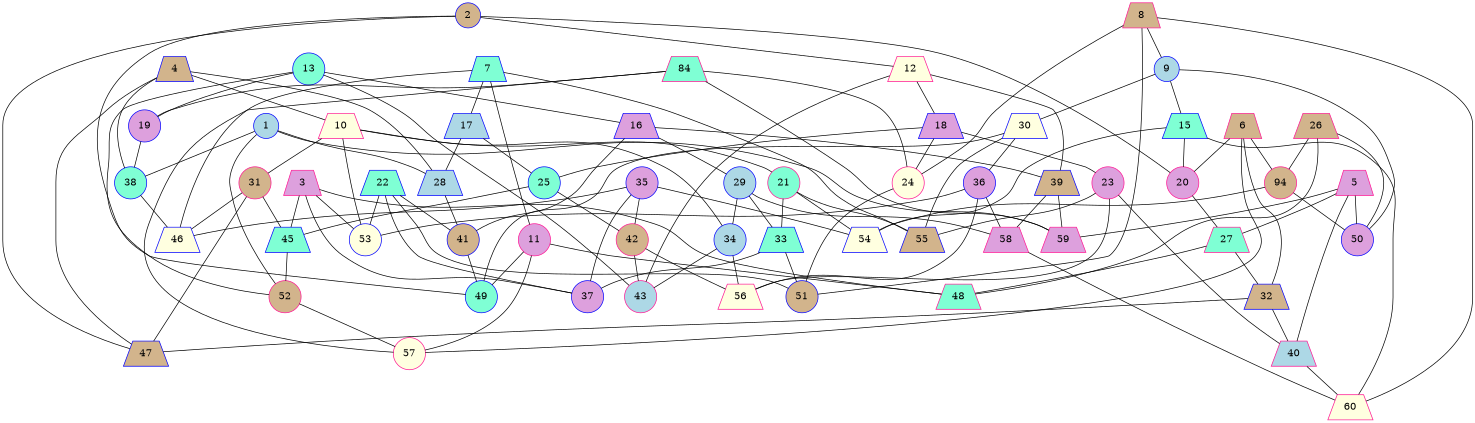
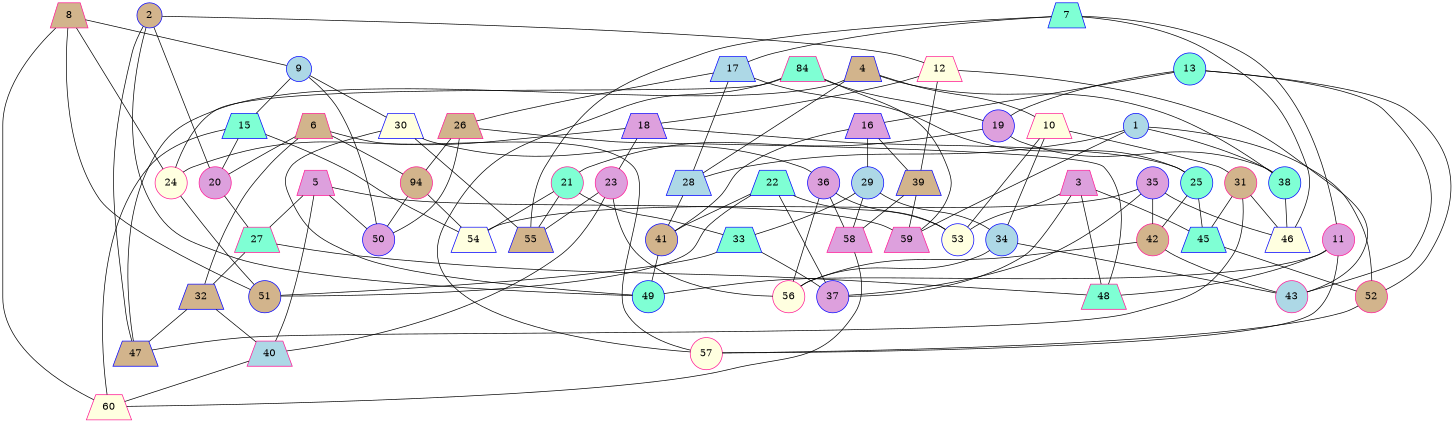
edge "17" -- "26": added
edge "10" -- "21": now "19" -- "21"
node "56": shape trapezium -> circle
